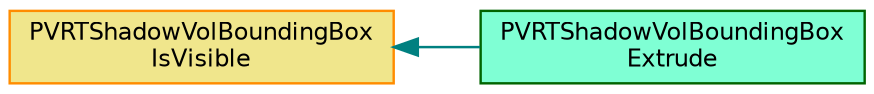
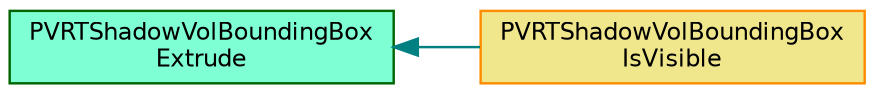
edge "PVRTShadowVolBoundingBox Extrude" -> "PVRTShadowVolBoundingBox IsVisible": reversed
